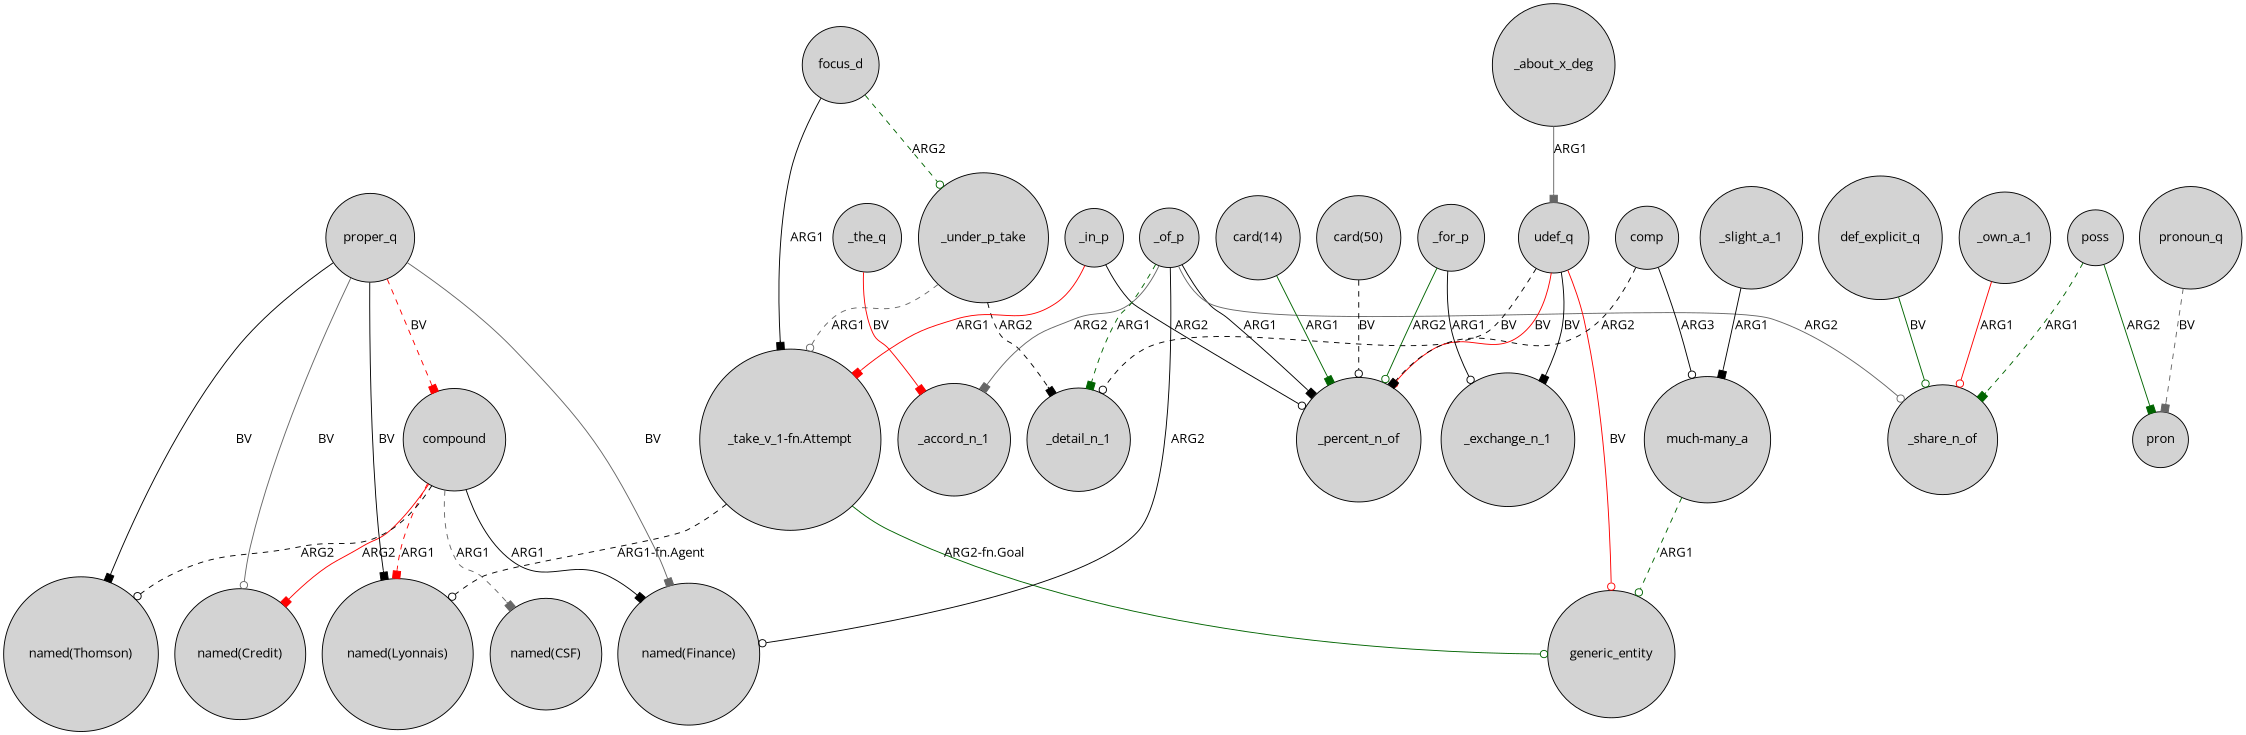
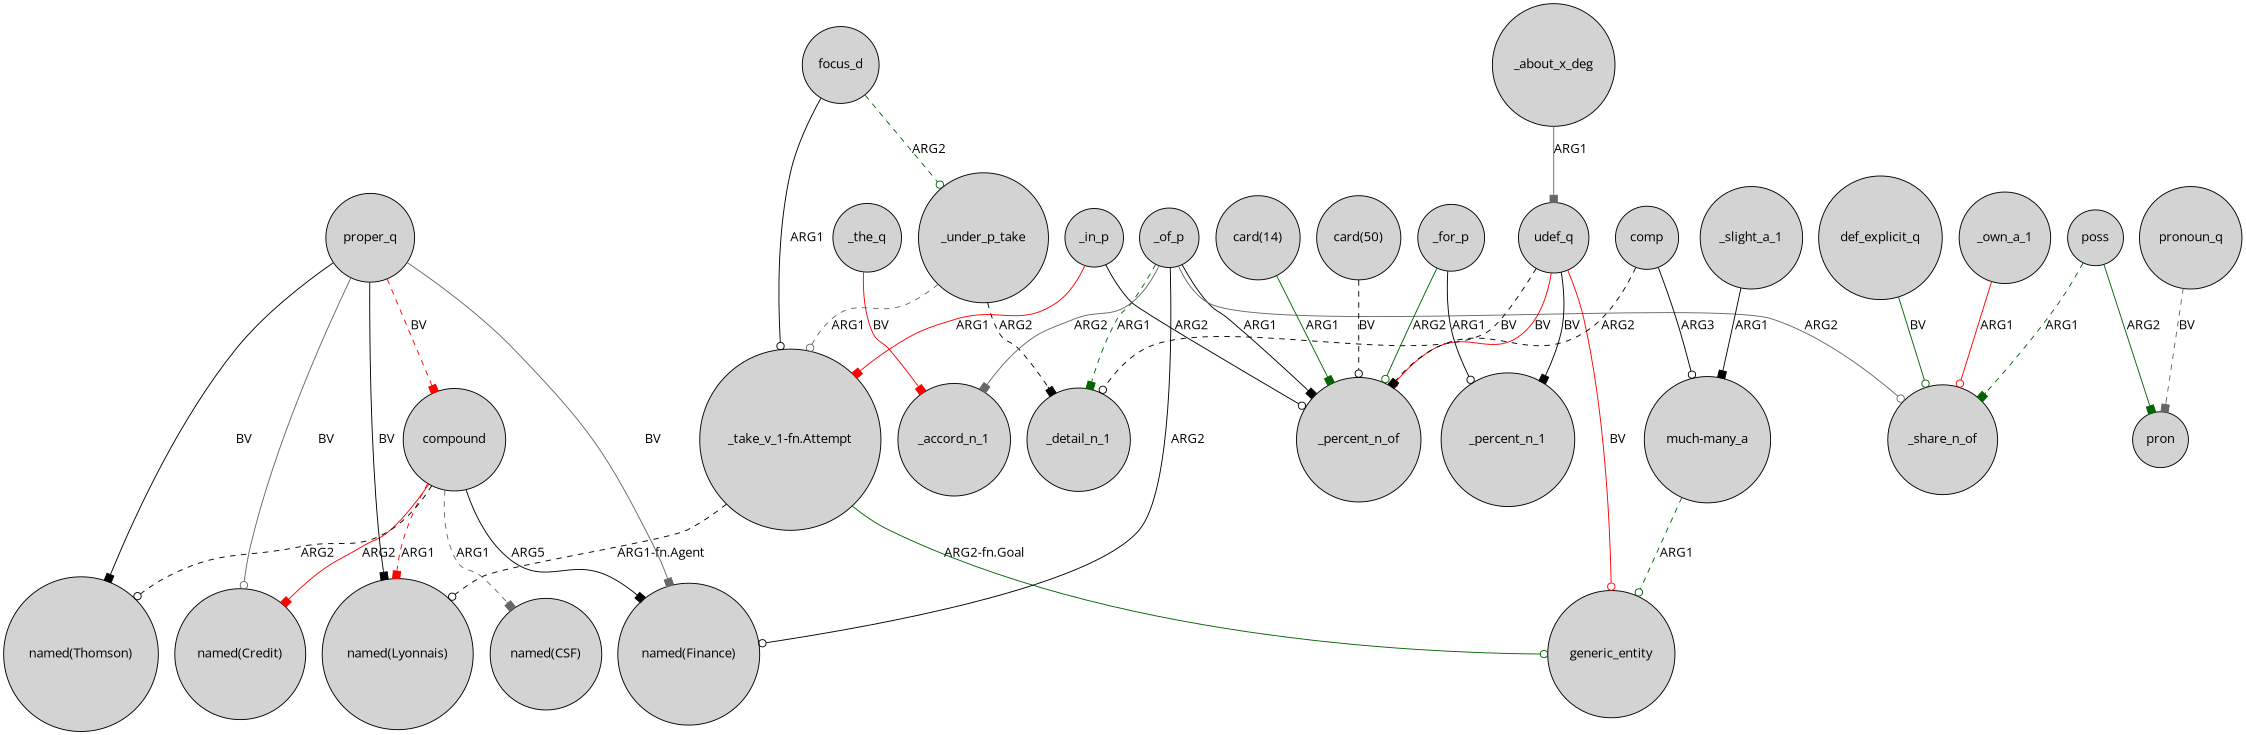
edge "focus_d" -> "_take_v_1-fn.Attempt": arrowhead box -> odot
node "_exchange_n_1": label "_exchange_n_1" -> "_percent_n_1"
edge "compound" -> "named(Finance)": label "ARG1" -> "ARG5"
